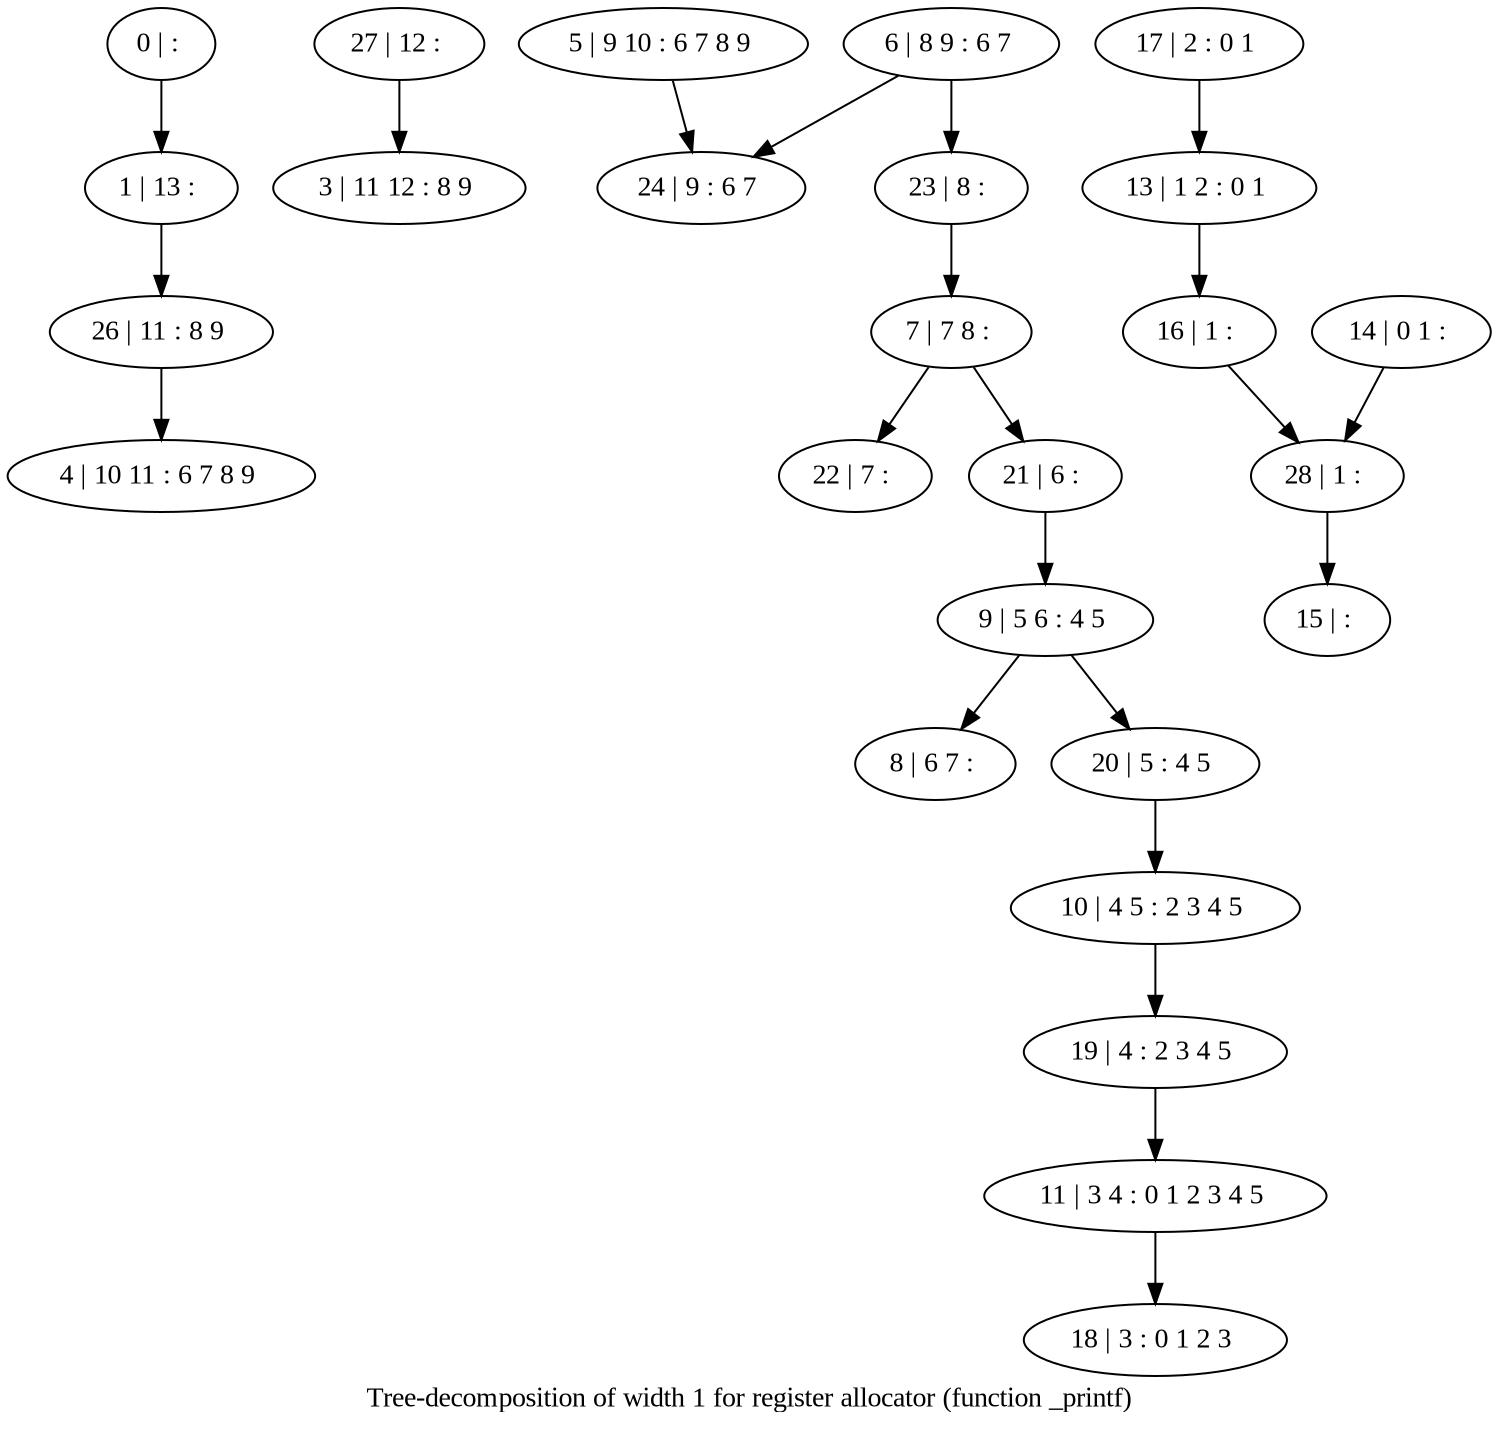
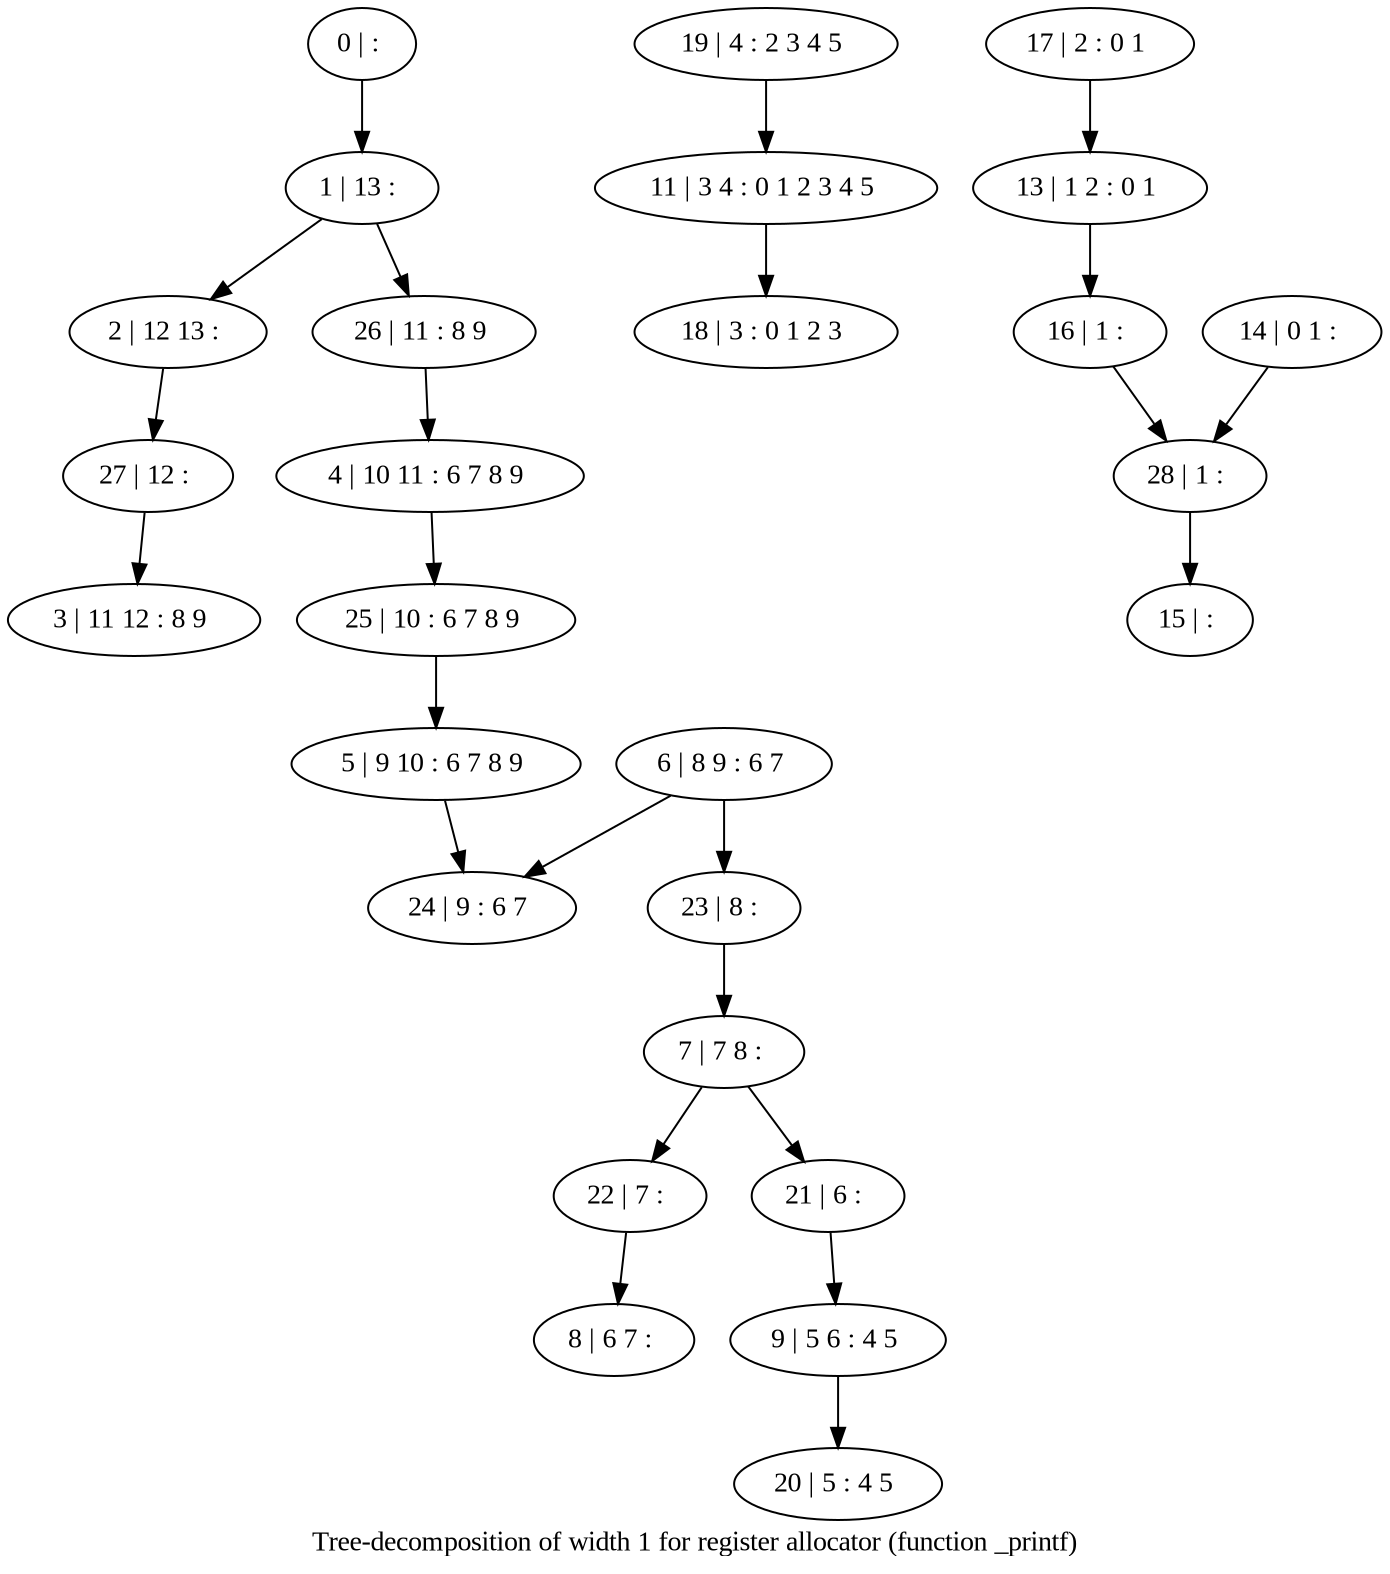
node "2 | 12 13 :": added
node "25 | 10 : 6 7 8 9": added
edge "9 | 5 6 : 4 5" -> "8 | 6 7 :": now "22 | 7 :" -> "8 | 6 7 :"
node "10 | 4 5 : 2 3 4 5": removed
